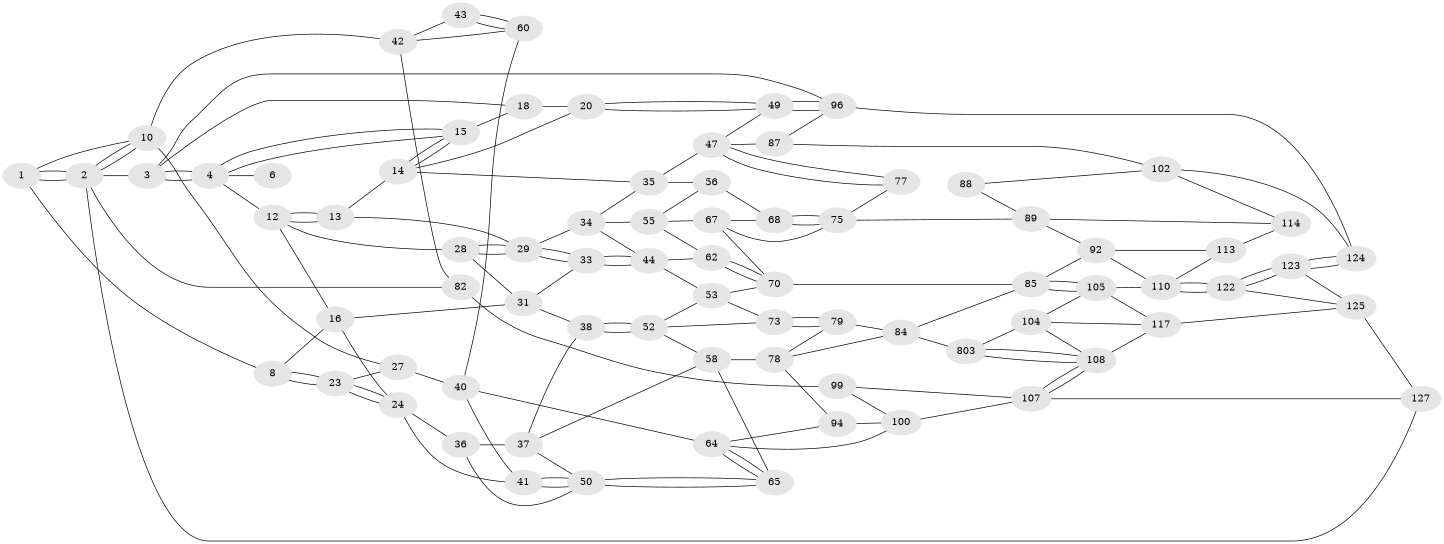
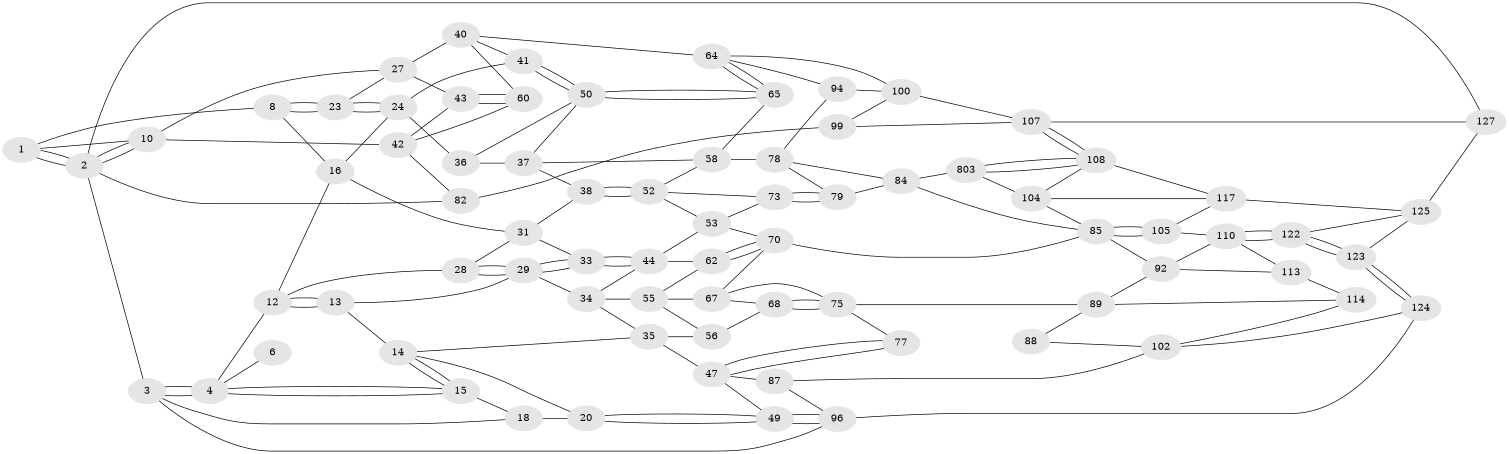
edge "27" -- "43": added
edge "105" -- "104": now "85" -- "104"
